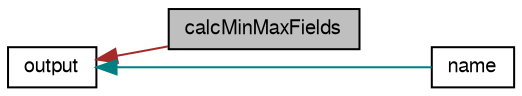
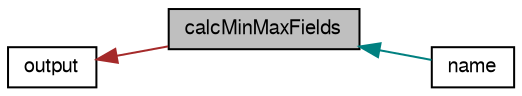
edge "name" -> "output": now "name" -> "calcMinMaxFields"
